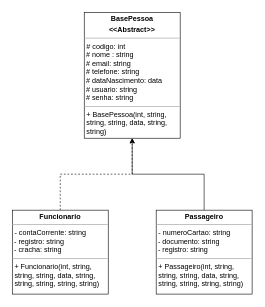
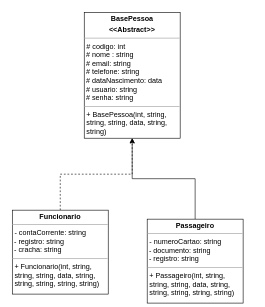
node "Passageiro - numeroCartao: string - documento: string - registro: string + Passageiro(int, string, string, string, data, string, string, string, string, string)": moved (204, 252) -> (195, 261)
